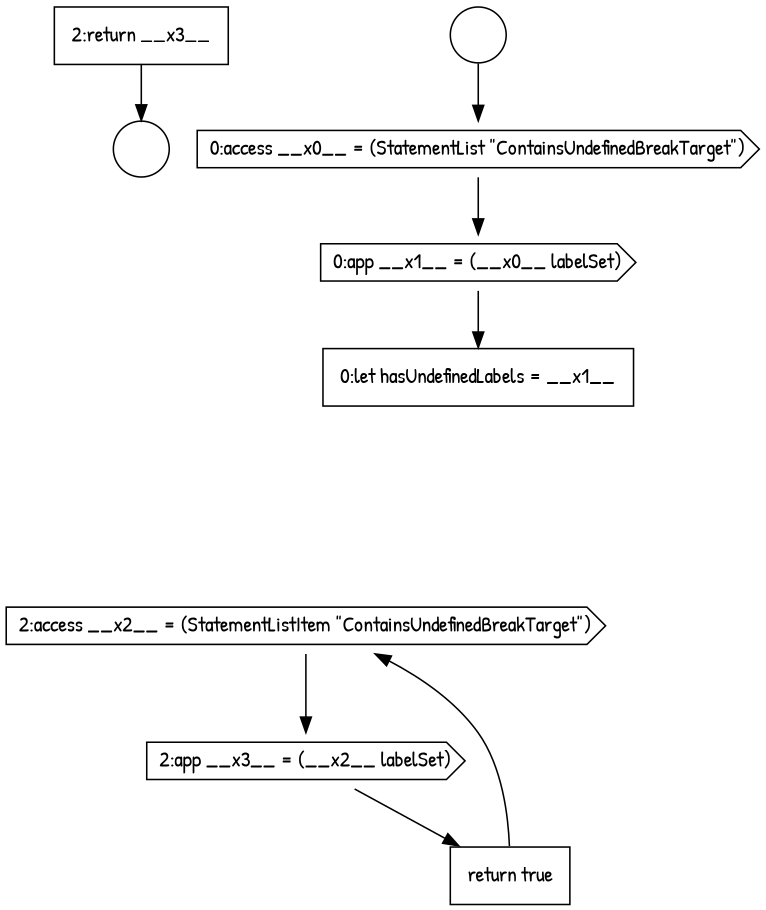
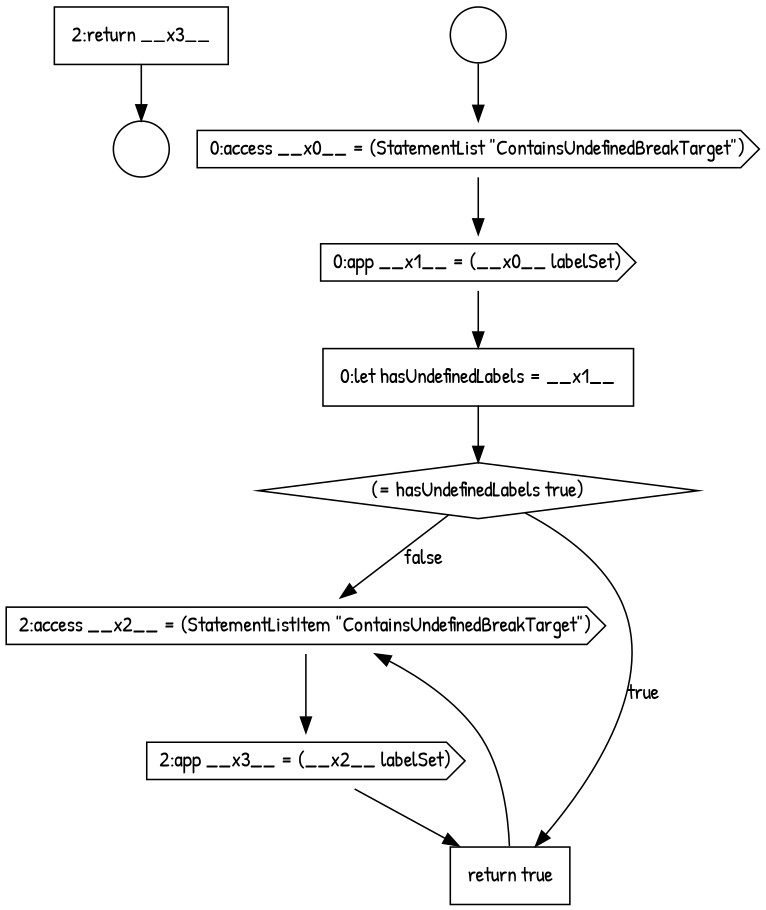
node "(= hasUndefinedLabels true)": added
